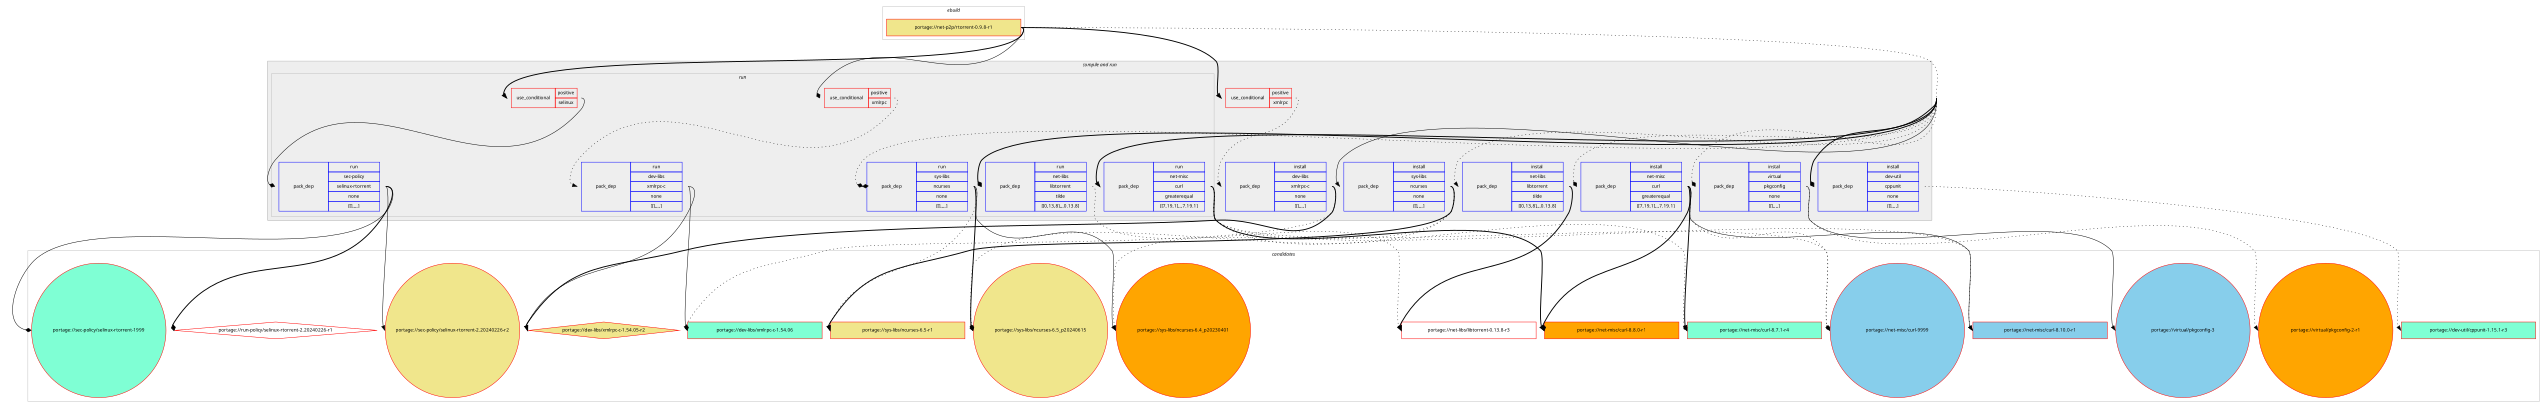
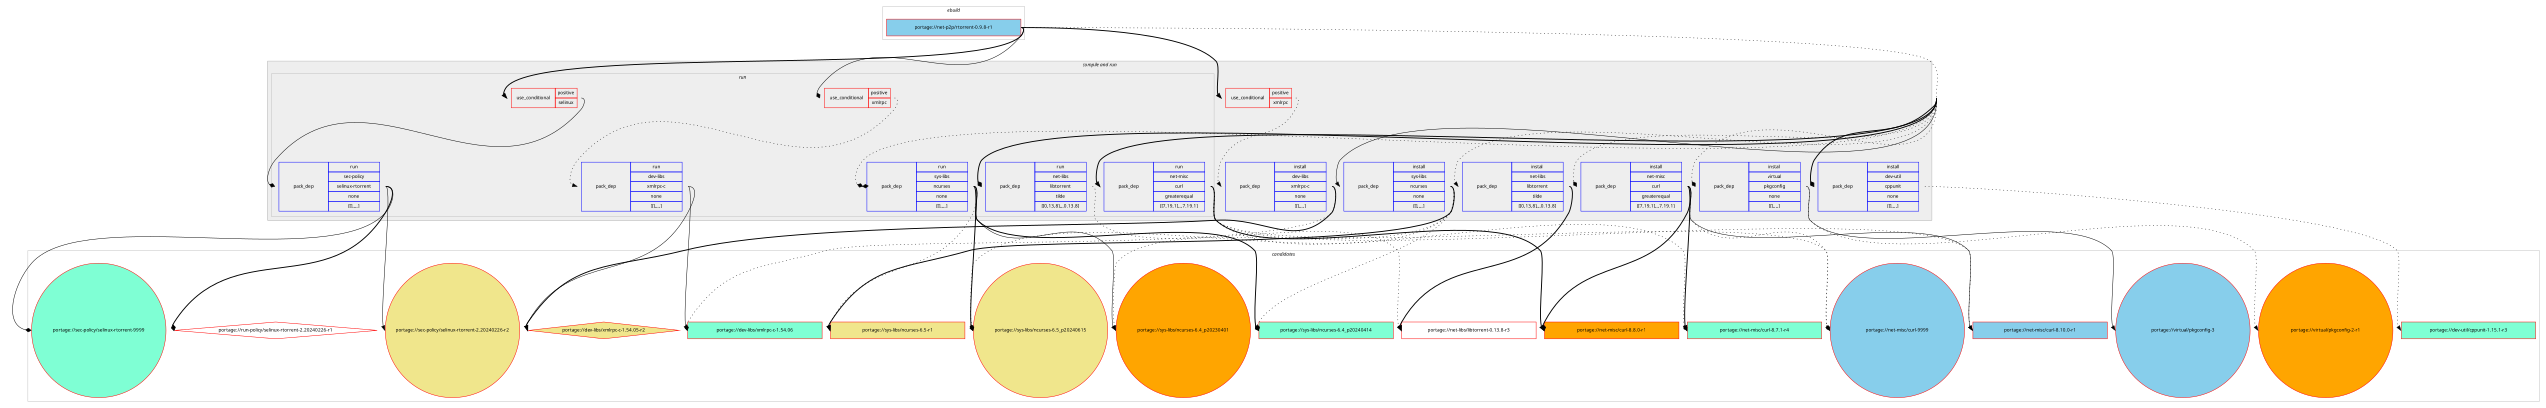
node "portage://net-p2p/rtorrent-0.9.8-r1": fillcolor khaki -> skyblue
node "portage://sec-policy/selinux-rtorrent-1999": label "portage://sec-policy/selinux-rtorrent-1999" -> "portage://sec-policy/selinux-rtorrent-9999"
node "portage://sys-libs/ncurses-6.4_p20240414": added
